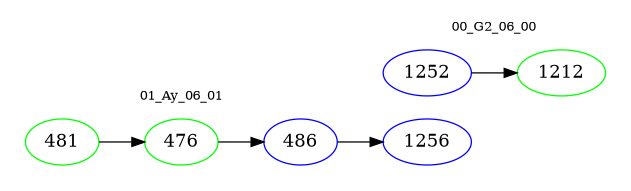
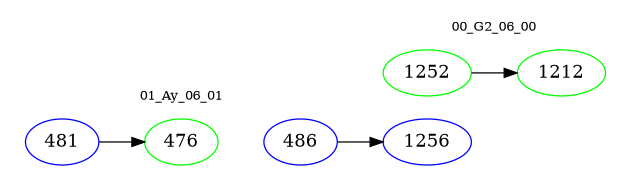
node "1252": color blue -> green
node "481": color green -> blue
edge "476" -> "486": removed
